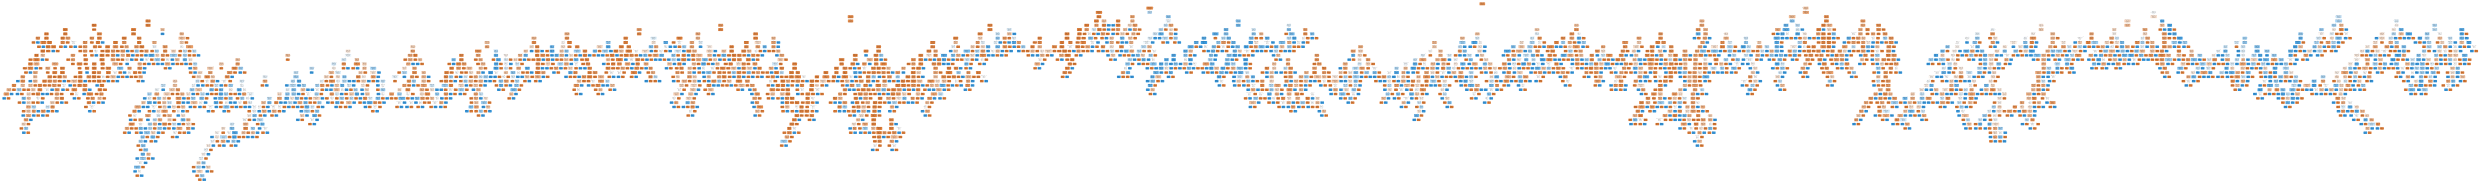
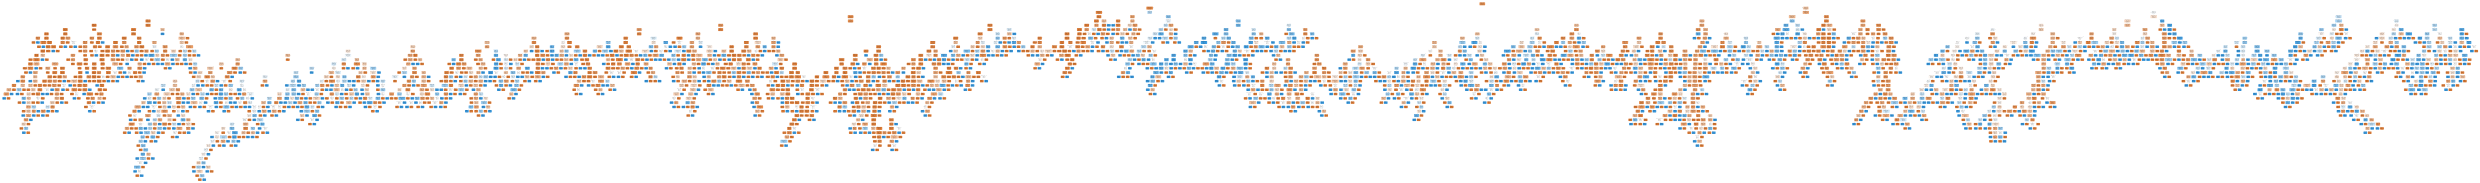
node "entropy = 0.0 samples = 105 value = [105, 0] class = No": fillcolor #f7d8c2 -> #e58139
node "entropy = 0.0 samples = 99 value = [99, 0] class = No": added
